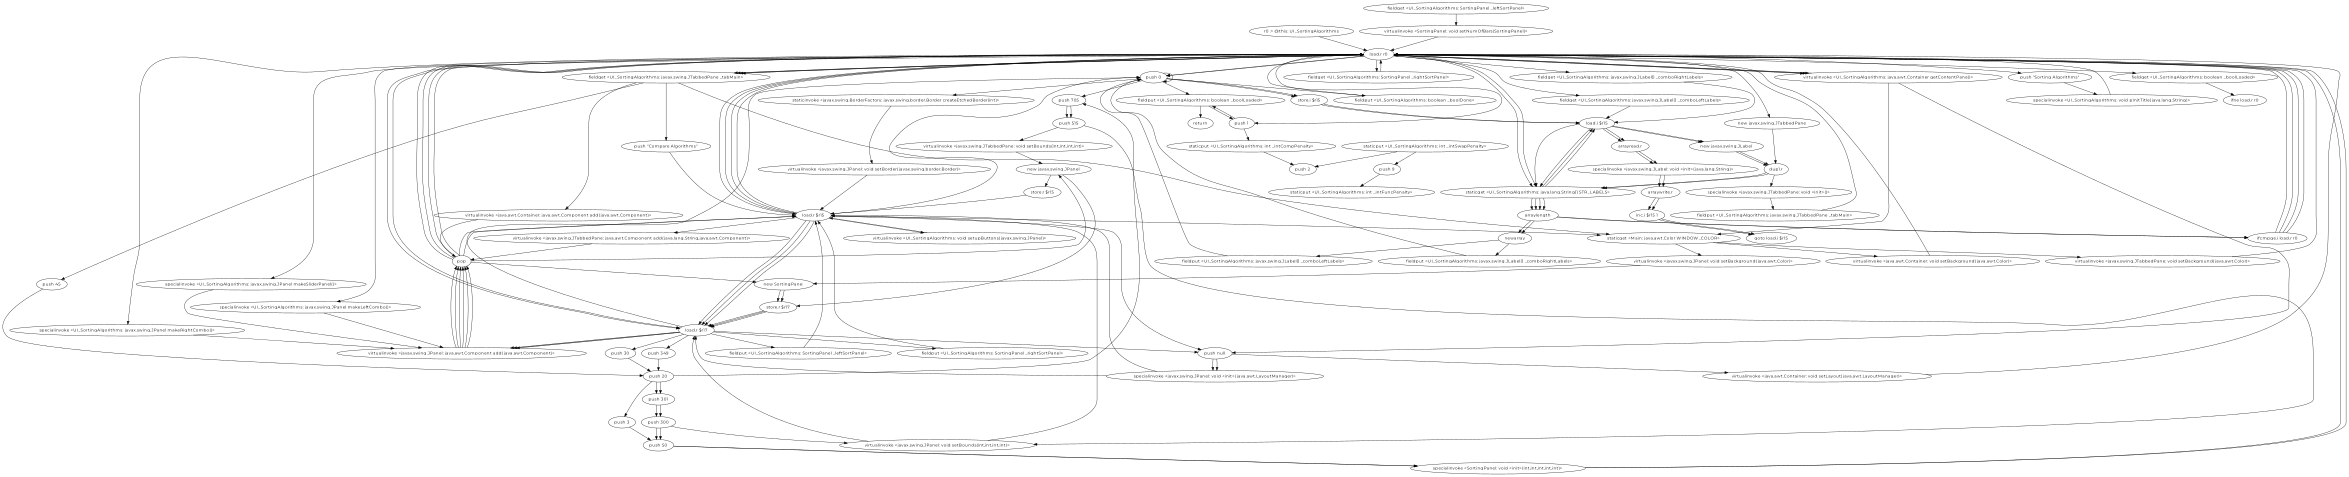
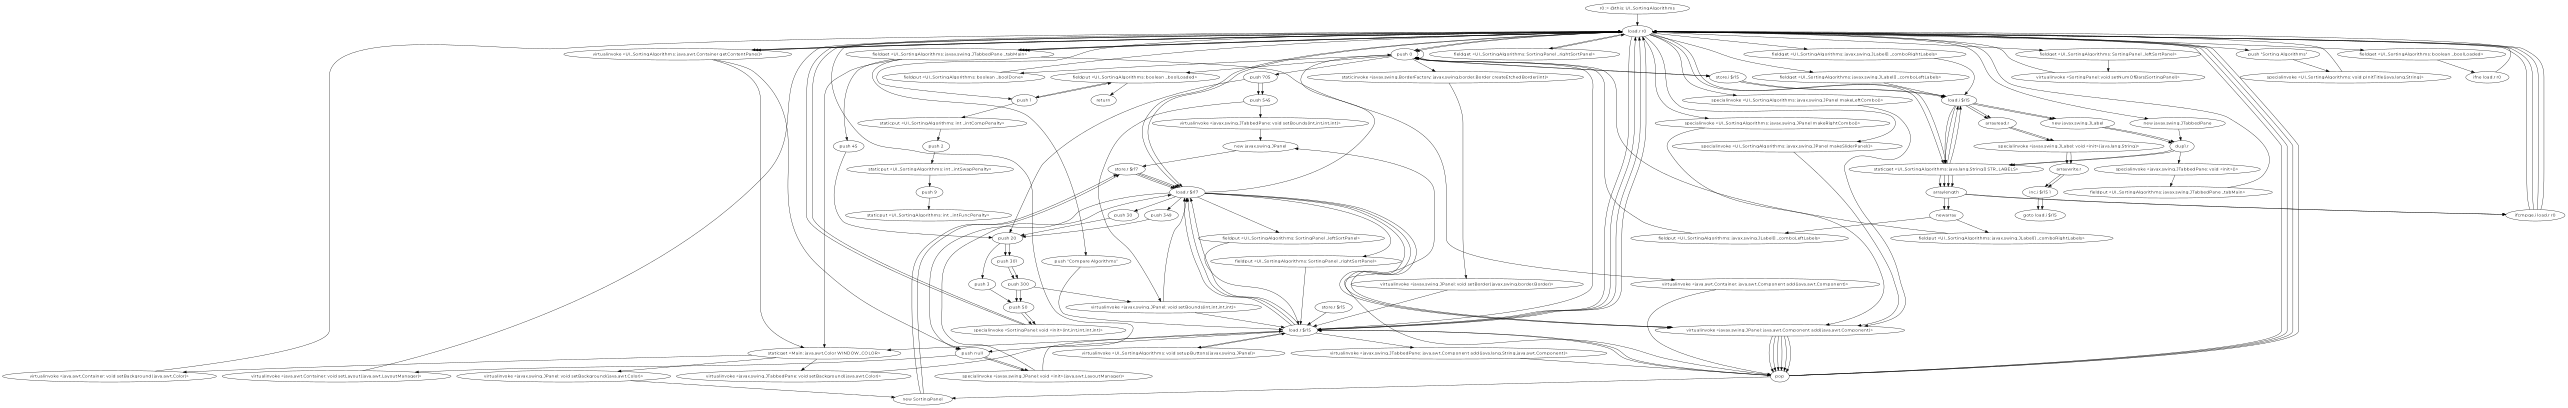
edge "ifne load.r r0" -> "load.r r0": added
edge "load.r r0" -> "fieldget <UI_SortingAlgorithms: SortingPanel _leftSortPanel>": added
node "push 515": label "push 515" -> "push 545"
edge "staticput <UI_SortingAlgorithms: int _intSwapPenalty>" -> "push 2": reversed
edge "new javax.swing.JPanel" -> "store.r $r15": removed
edge "push 20" -> "push 705": reversed
